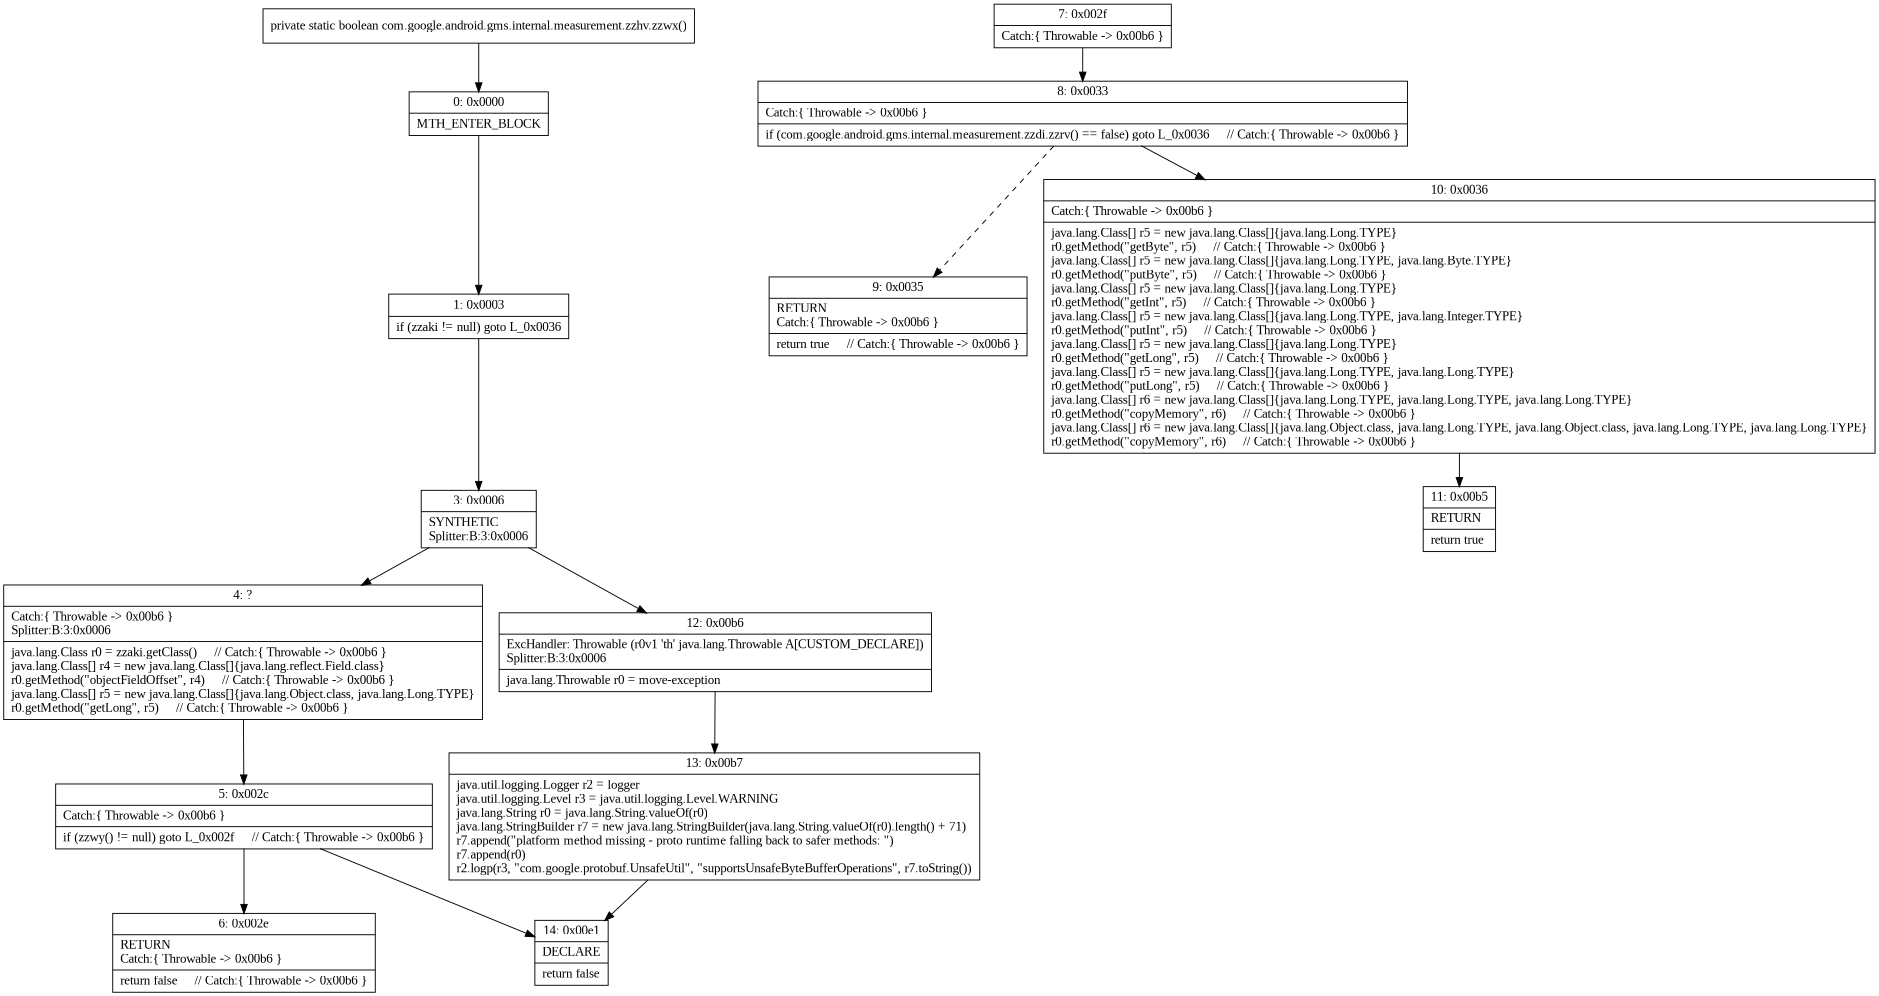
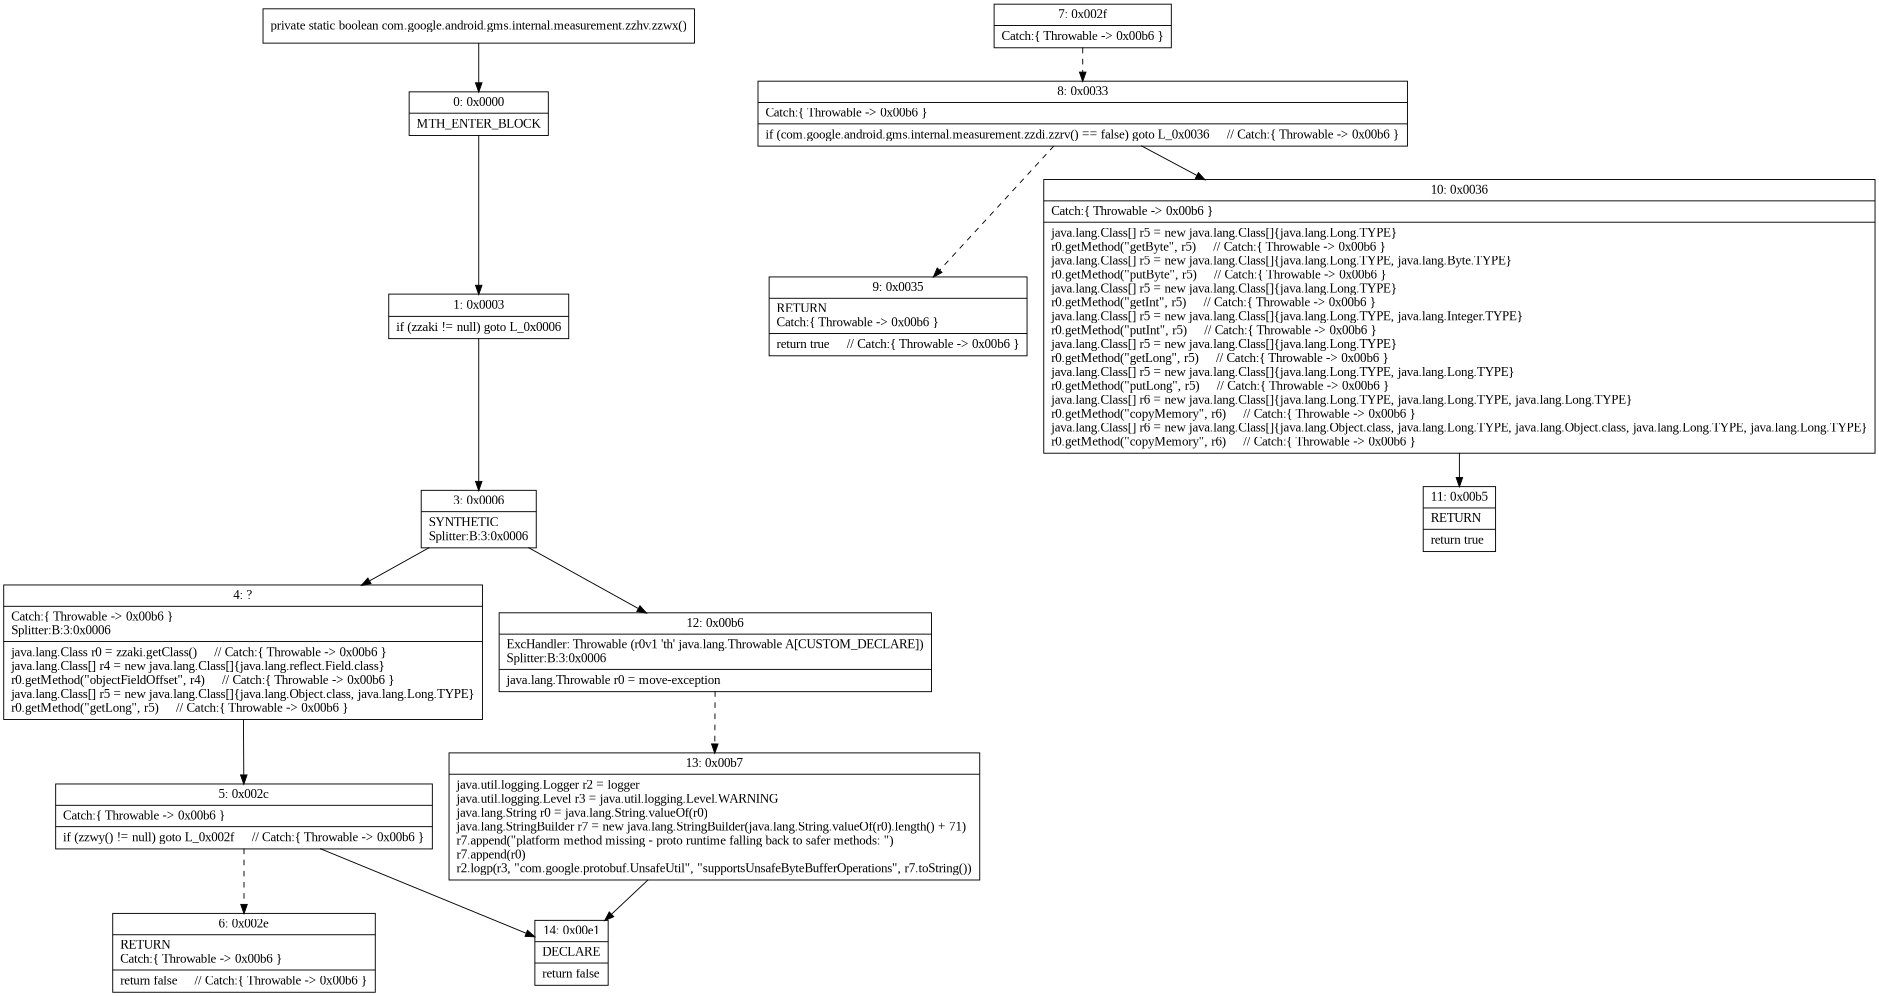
edge "7: 0x002f" -> "8: 0x0033": style solid -> dashed
node "1: 0x0003": text "if (zzaki != null) goto L_0x0036" -> "if (zzaki != null) goto L_0x0006"
edge "12: 0x00b6" -> "13: 0x00b7": style solid -> dashed
edge "5: 0x002c" -> "6: 0x002e": style solid -> dashed
